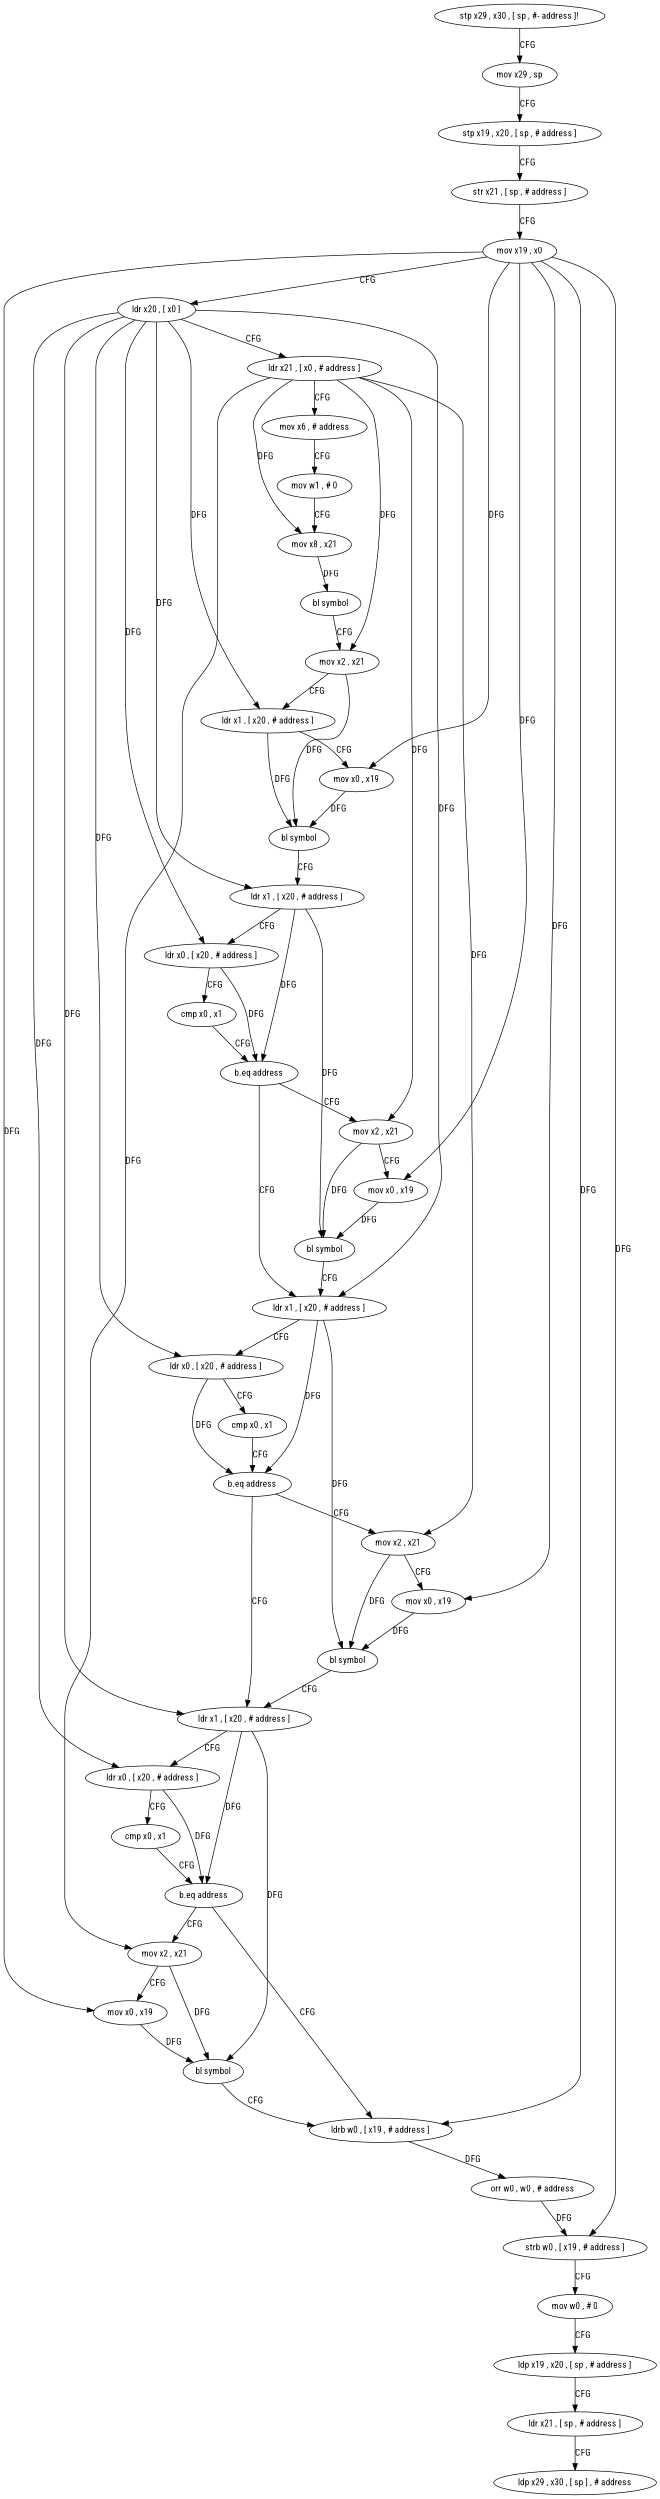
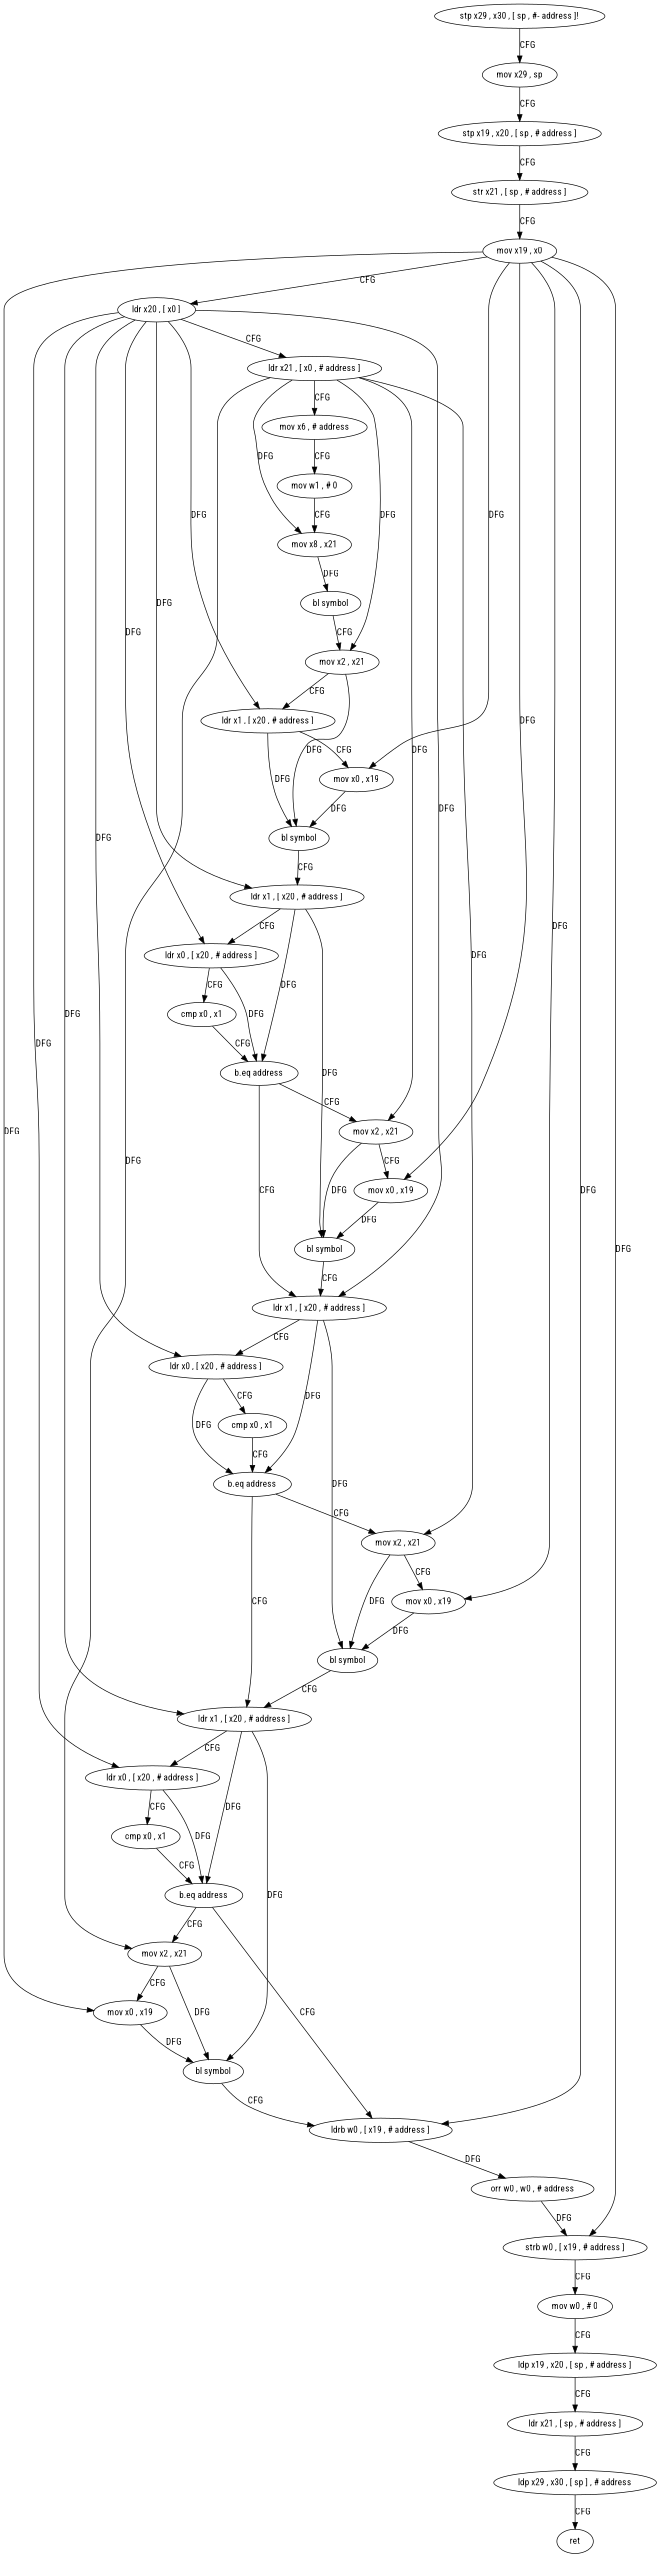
node "ret": added
